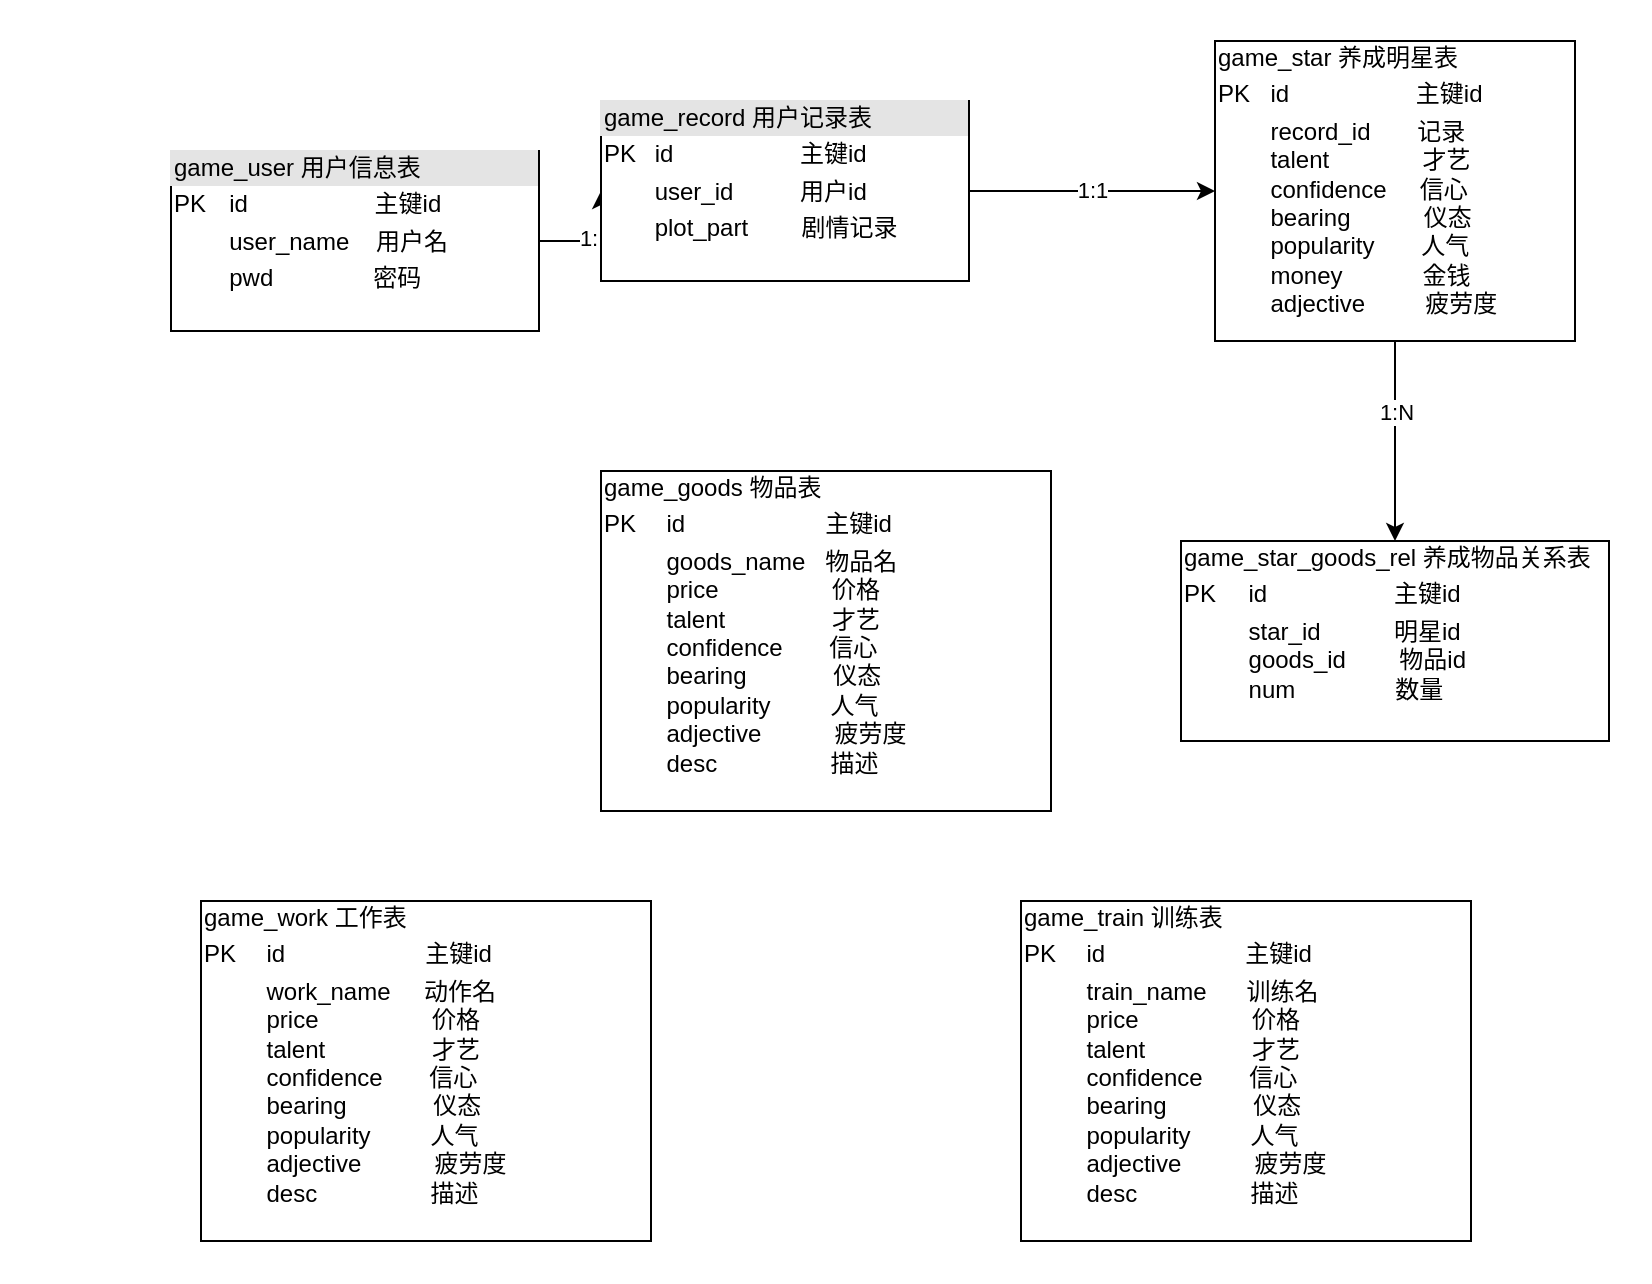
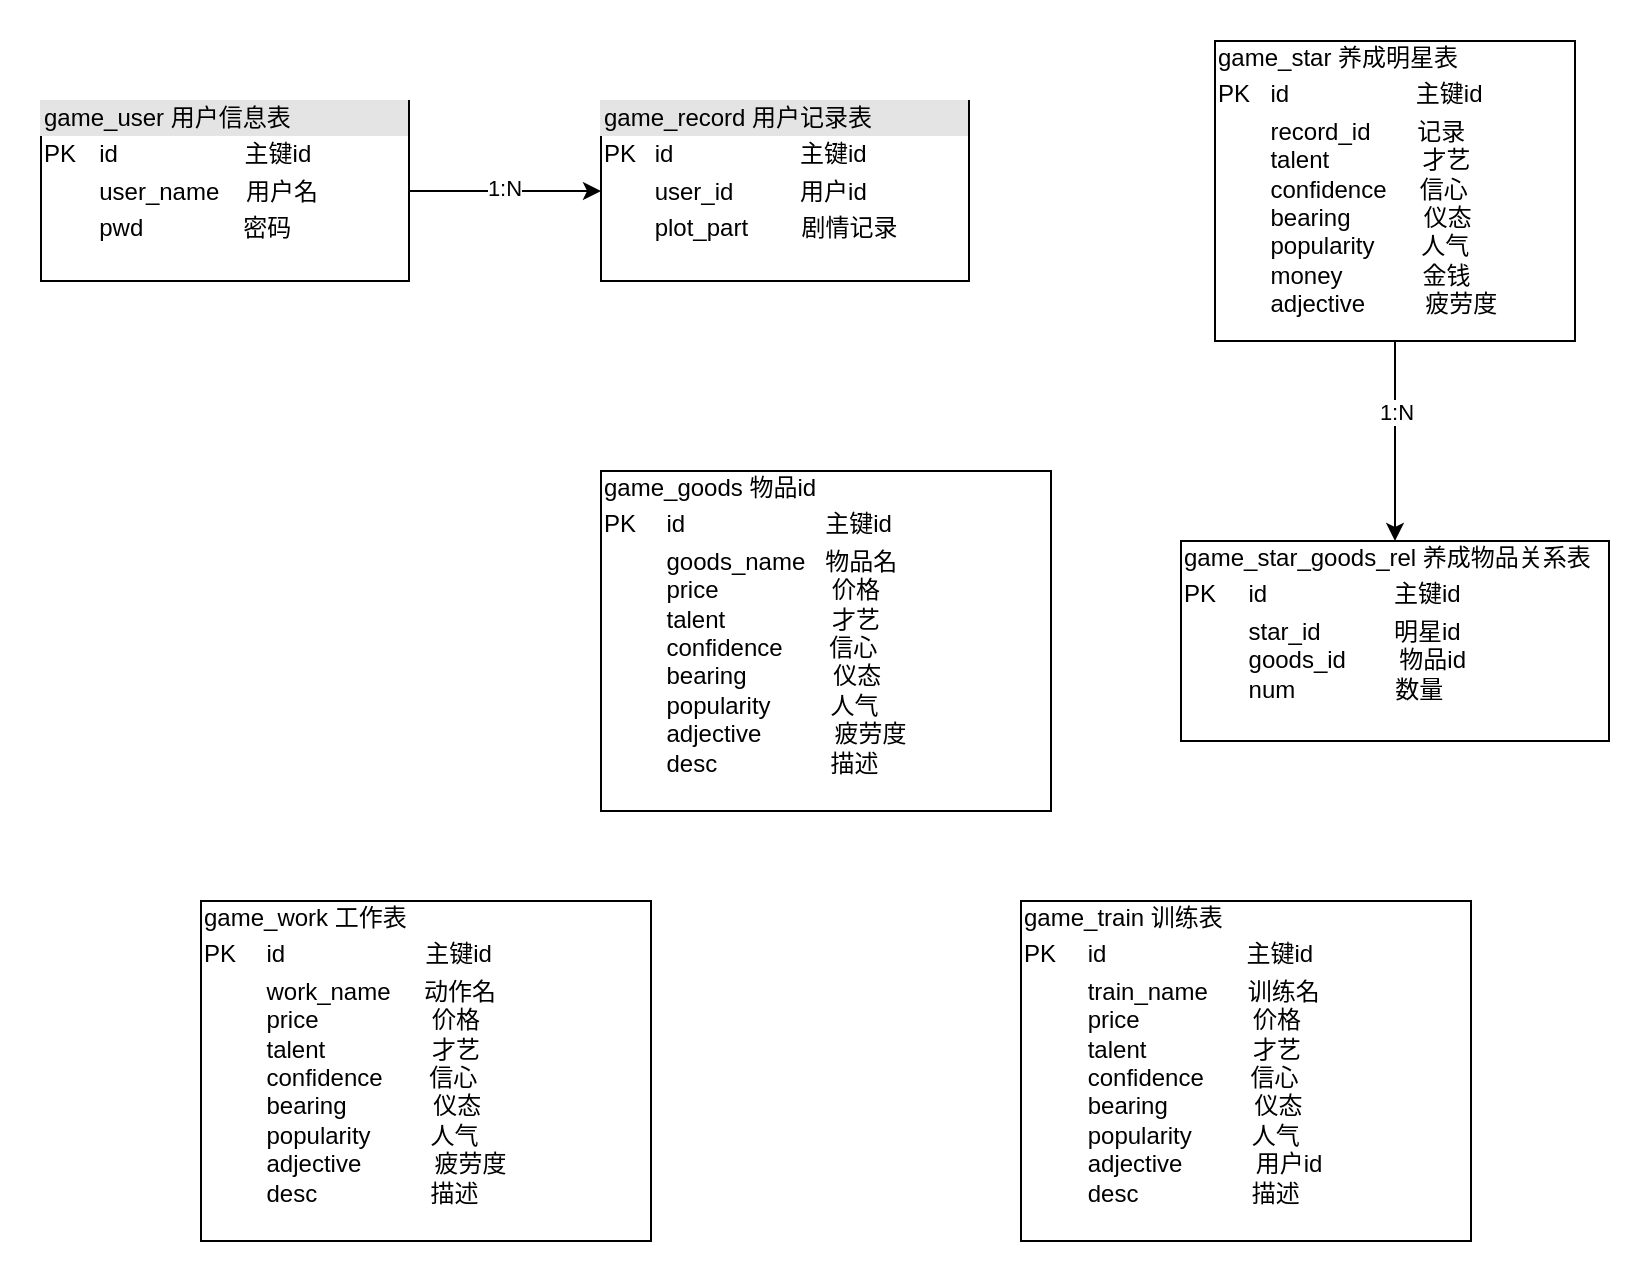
edge "game_record 用户记录表 PK id 主键id user_id 用户id plot_part 剧情记录" -> "game_star 养成明星表 PK id 主键id record_id 记录 talent 才艺 confidence 信心 bearing 仪态 popularity 人气 money 金钱 adjective 疲劳度": removed, label "1:1"
node "game_user 用户信息表 PK id 主键id user_name 用户名 pwd 密码": moved (355, 241) -> (225, 191)
node "game_goods 物品表 PK id 主键id goods_name 物品名 price 价格 talent 才艺 confidence 信心 bearing 仪态 popularity 人气 adjective 疲劳度 desc 描述": label "game_goods 物品表 PK id 主键id goods_name 物品名 price 价格 talent 才艺 confidence 信心 bearing 仪态 popularity 人气 adjective 疲劳度 desc 描述" -> "game_goods 物品id PK id 主键id goods_name 物品名 price 价格 talent 才艺 confidence 信心 bearing 仪态 popularity 人气 adjective 疲劳度 desc 描述"
node "game_train 训练表 PK id 主键id train_name 训练名 price 价格 talent 才艺 confidence 信心 bearing 仪态 popularity 人气 adjective 疲劳度 desc 描述": label "game_train 训练表 PK id 主键id train_name 训练名 price 价格 talent 才艺 confidence 信心 bearing 仪态 popularity 人气 adjective 疲劳度 desc 描述" -> "game_train 训练表 PK id 主键id train_name 训练名 price 价格 talent 才艺 confidence 信心 bearing 仪态 popularity 人气 adjective 用户id desc 描述"
